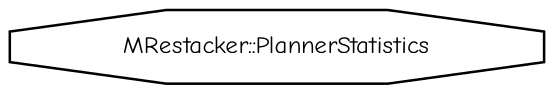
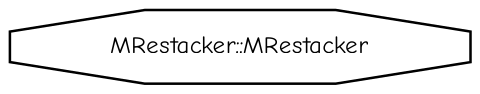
node "MRestacker::PlannerStatistics": label "MRestacker::PlannerStatistics" -> "MRestacker::MRestacker"
